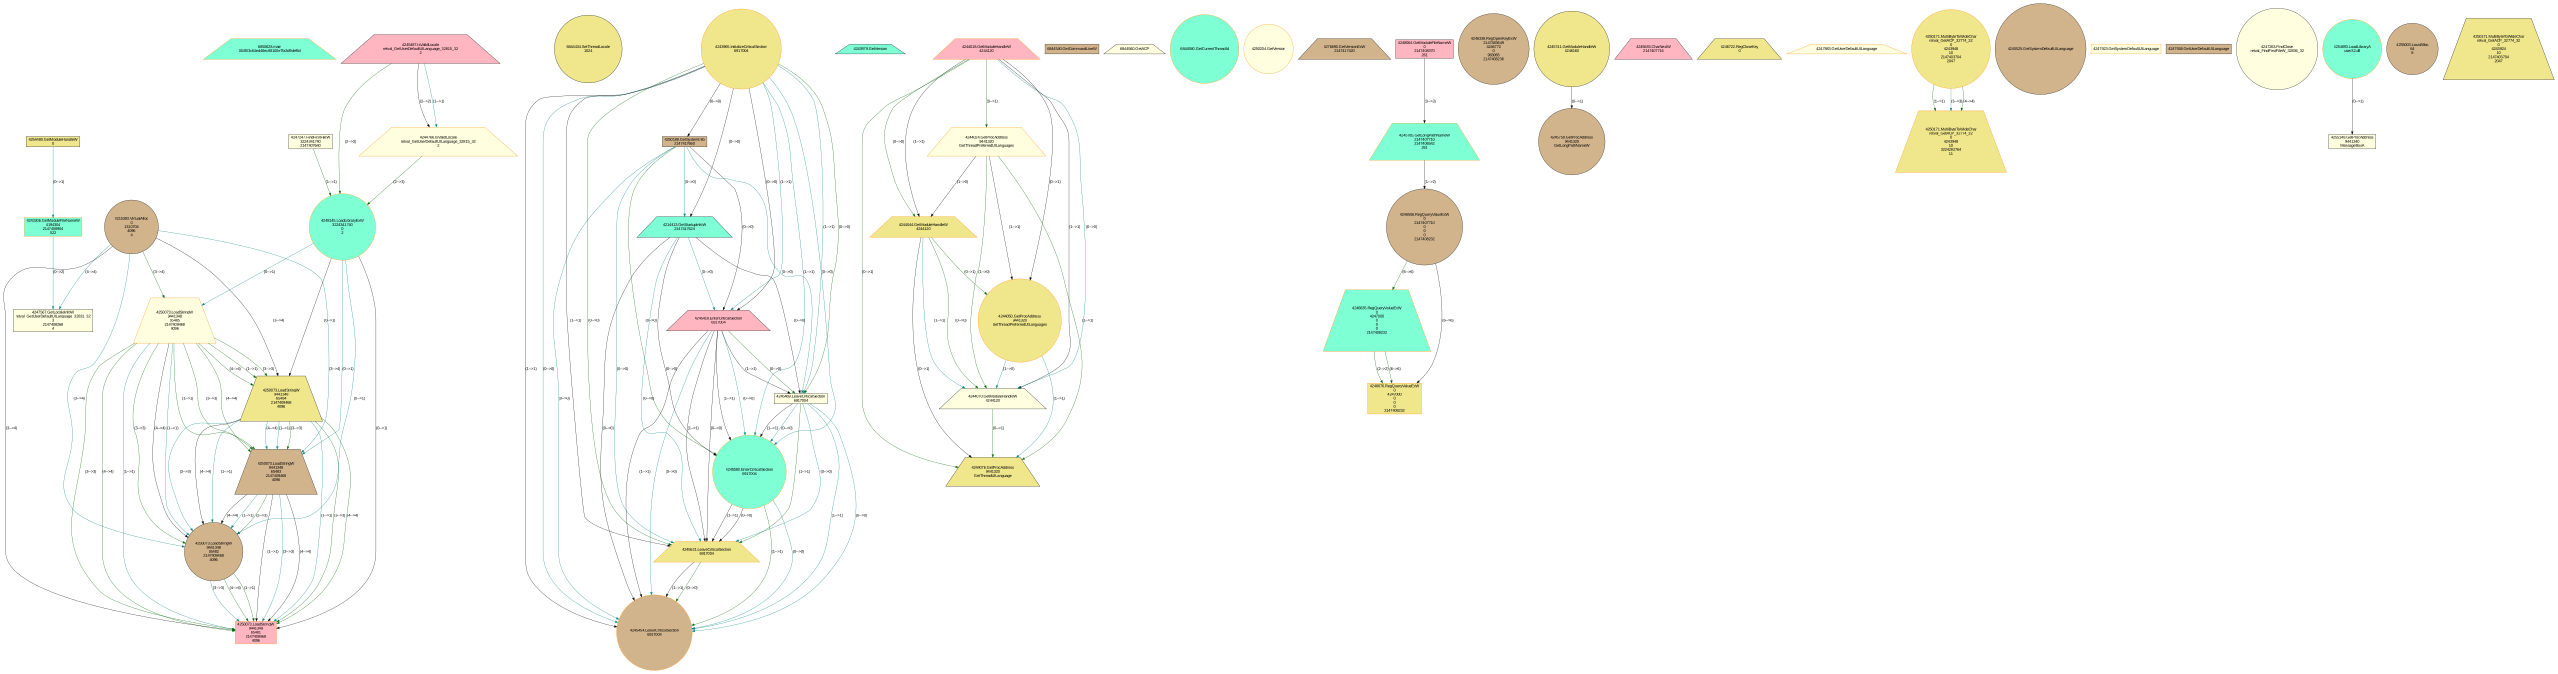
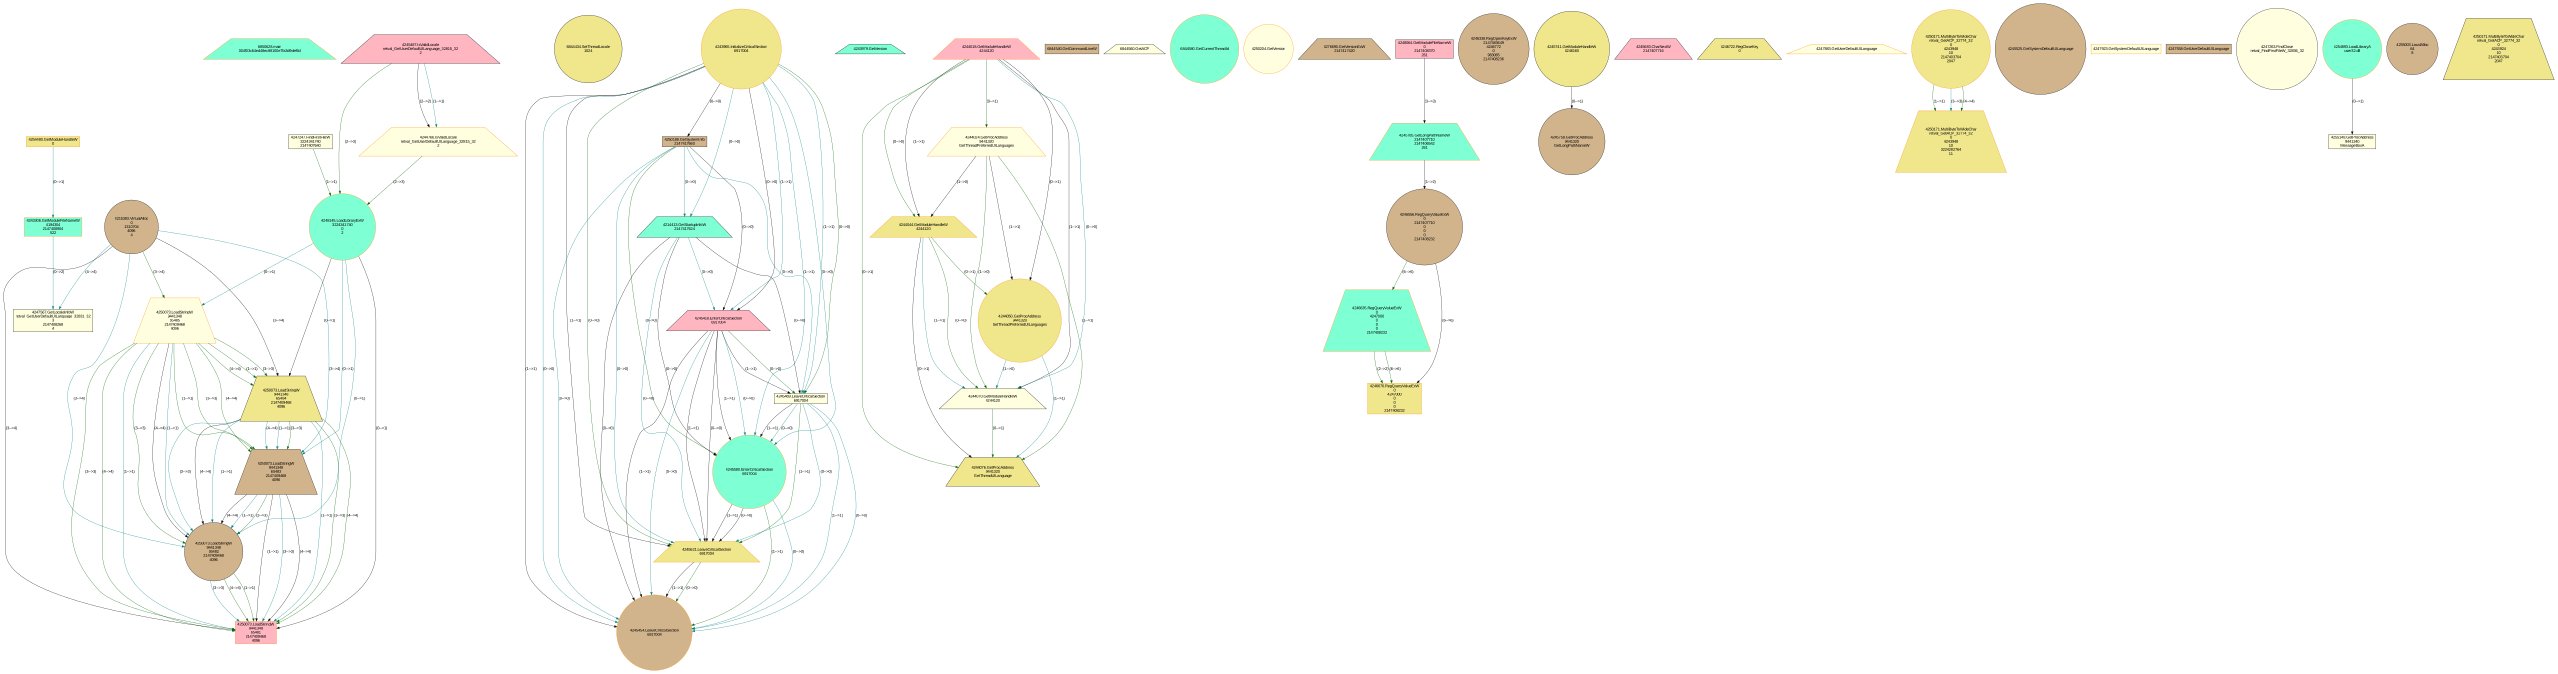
node "4254480.GetModuleHandleW 0": color black -> darkorange
edge "4243965.InitializeCriticalSection 6917004" -> "4214413.GetStartupInfoW 2147417624": color black -> teal
